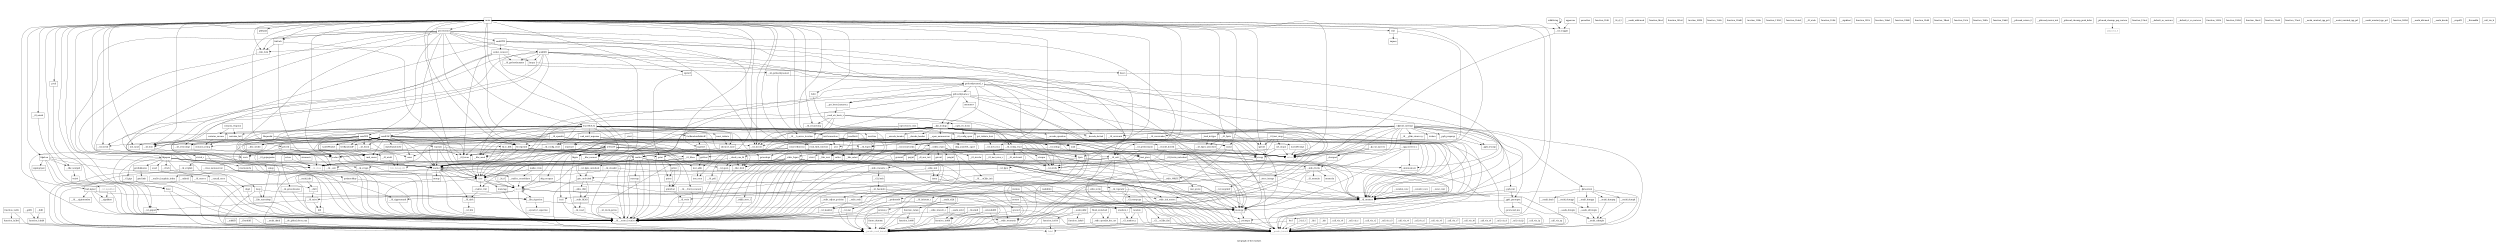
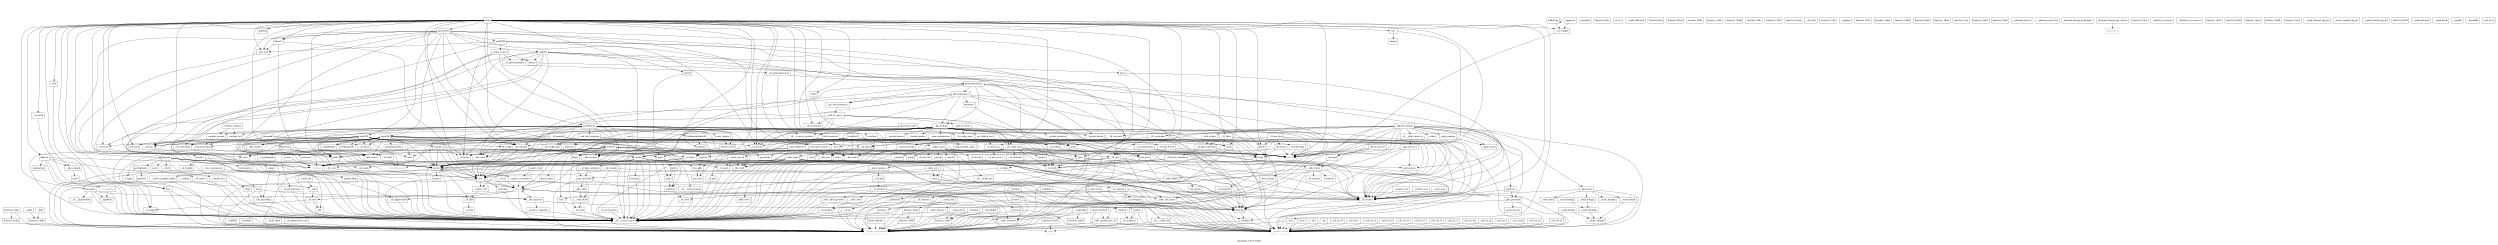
edge "__aeabi_dcmpeq" -> "__aeabi_cdcmple": removed
edge "__syscall_rt_sigaction" -> "__GI___errno_location": added
